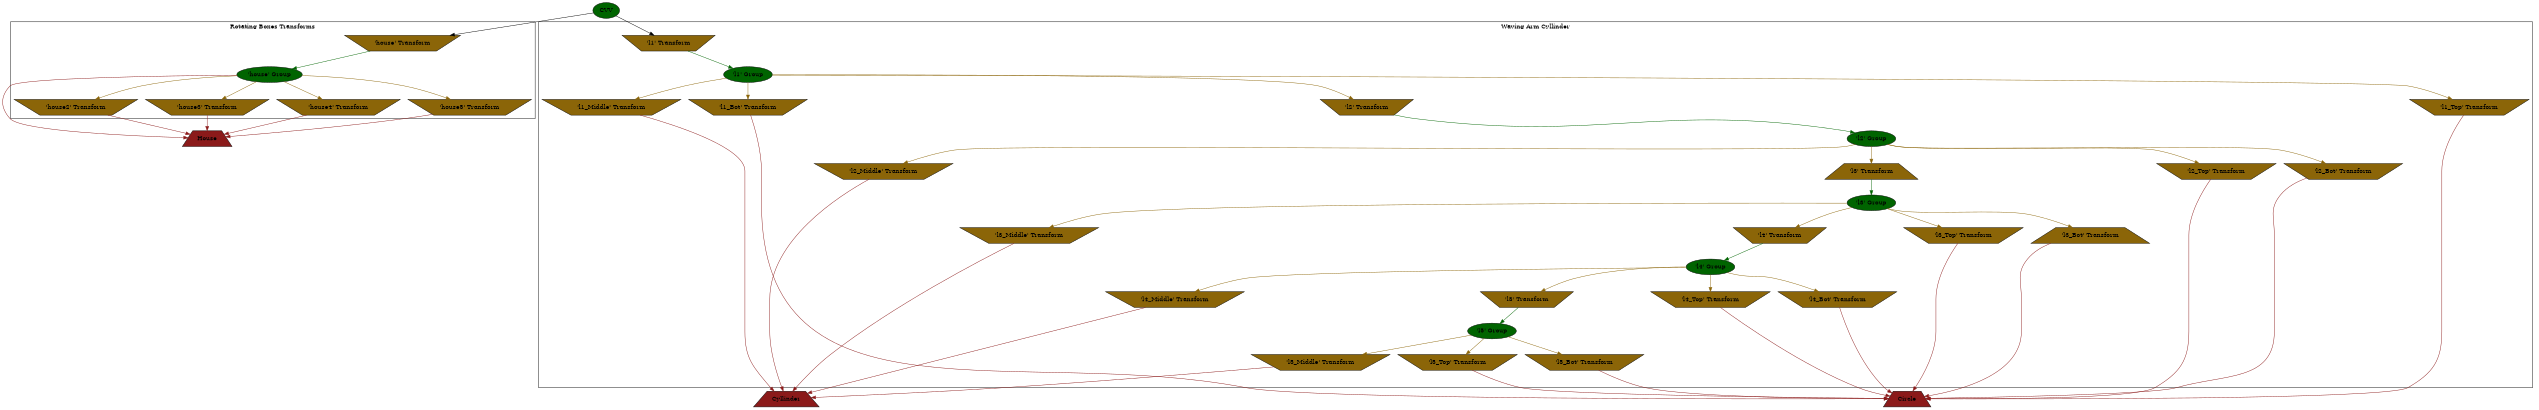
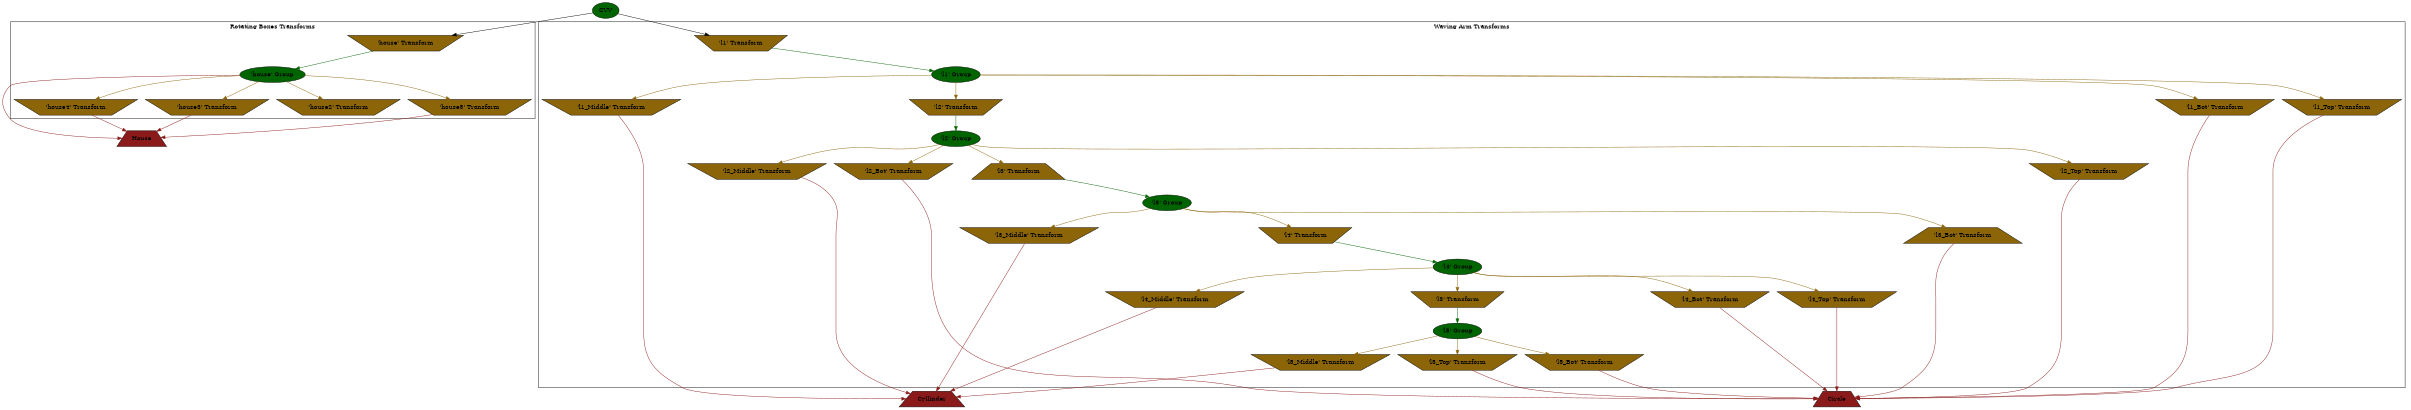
cluster "Waving Arm Cyllinder": label "Waving Arm Cyllinder" -> "Waving Arm Transforms"
edge "'house2' Transform" -> "House": removed
node "'l3_Top' Transform": removed
